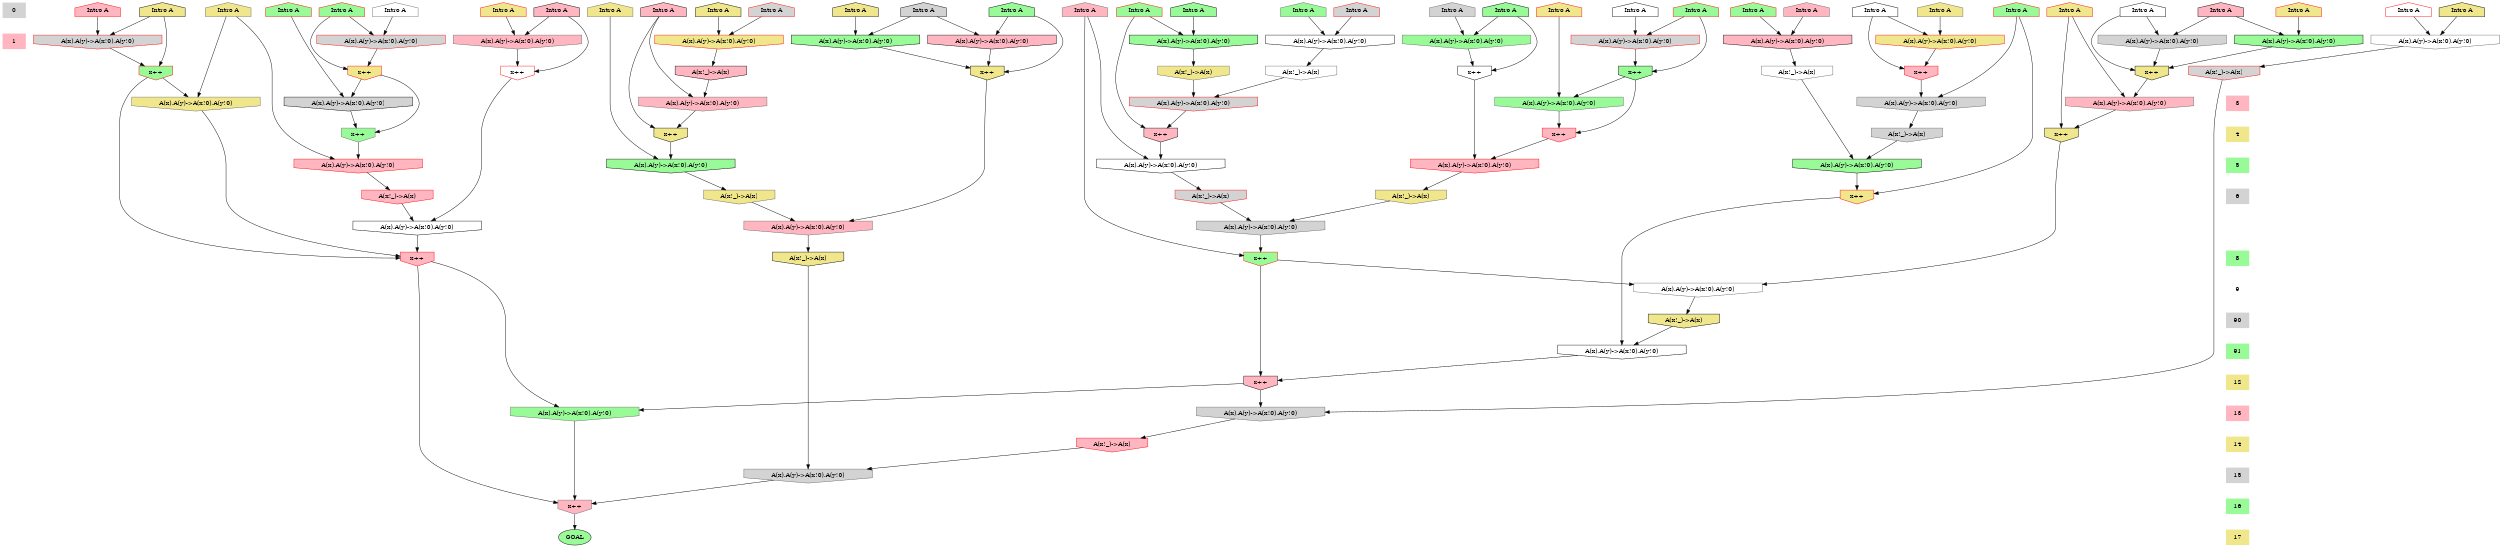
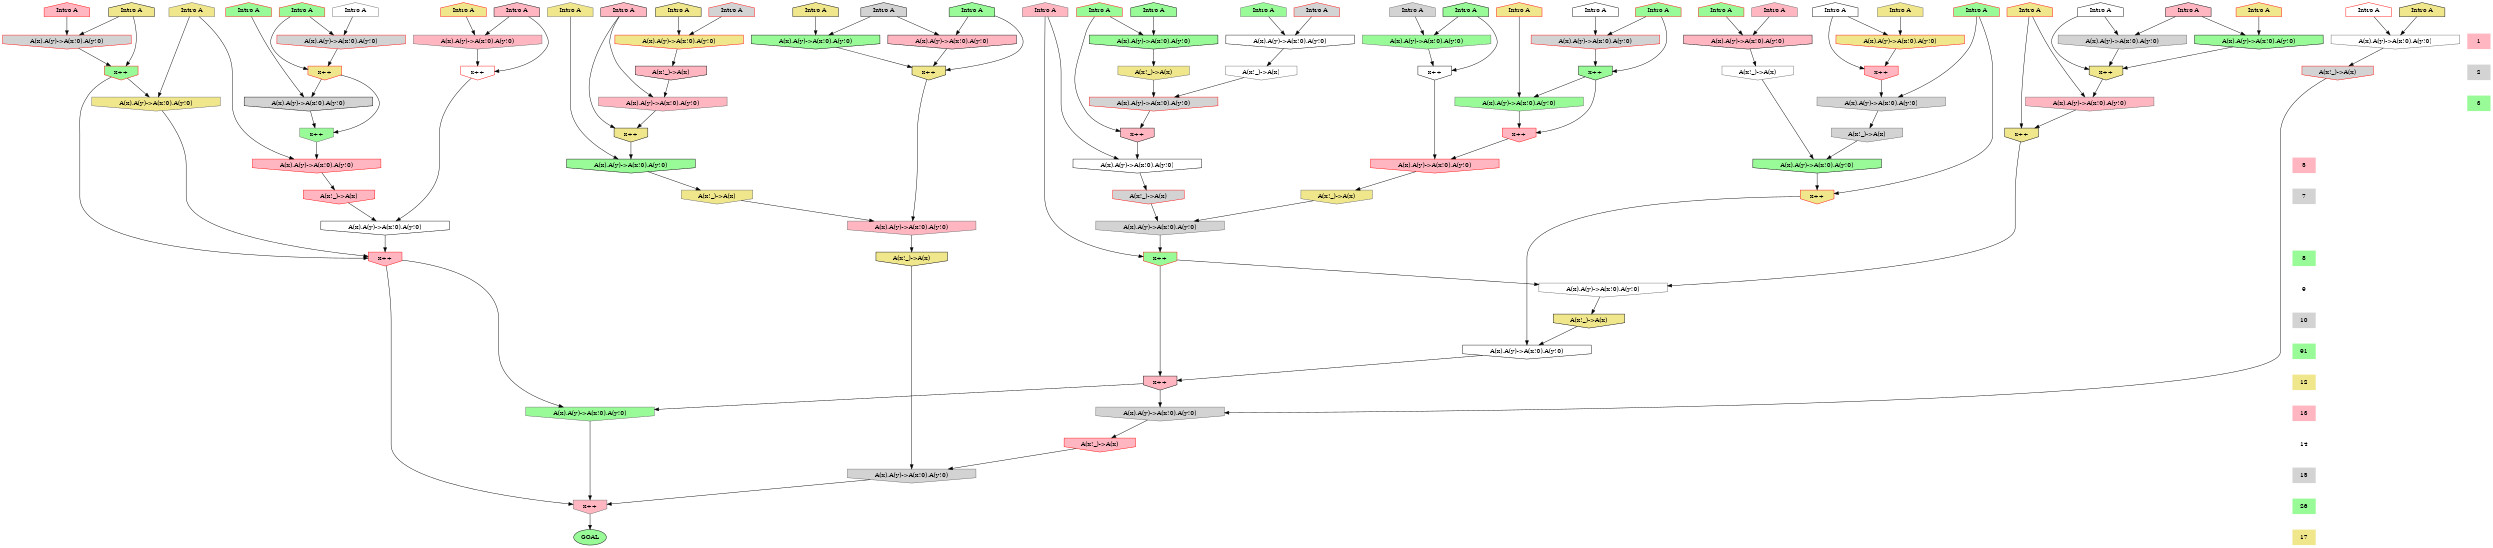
node "0": removed
node "2": added
node "3": fillcolor lightpink -> palegreen
node "4": removed
node "5": fillcolor palegreen -> lightpink
node "6": label "6" -> "7"
node "90": label "90" -> "10"
node "14": fillcolor khaki -> white
node "16": label "16" -> "26"
